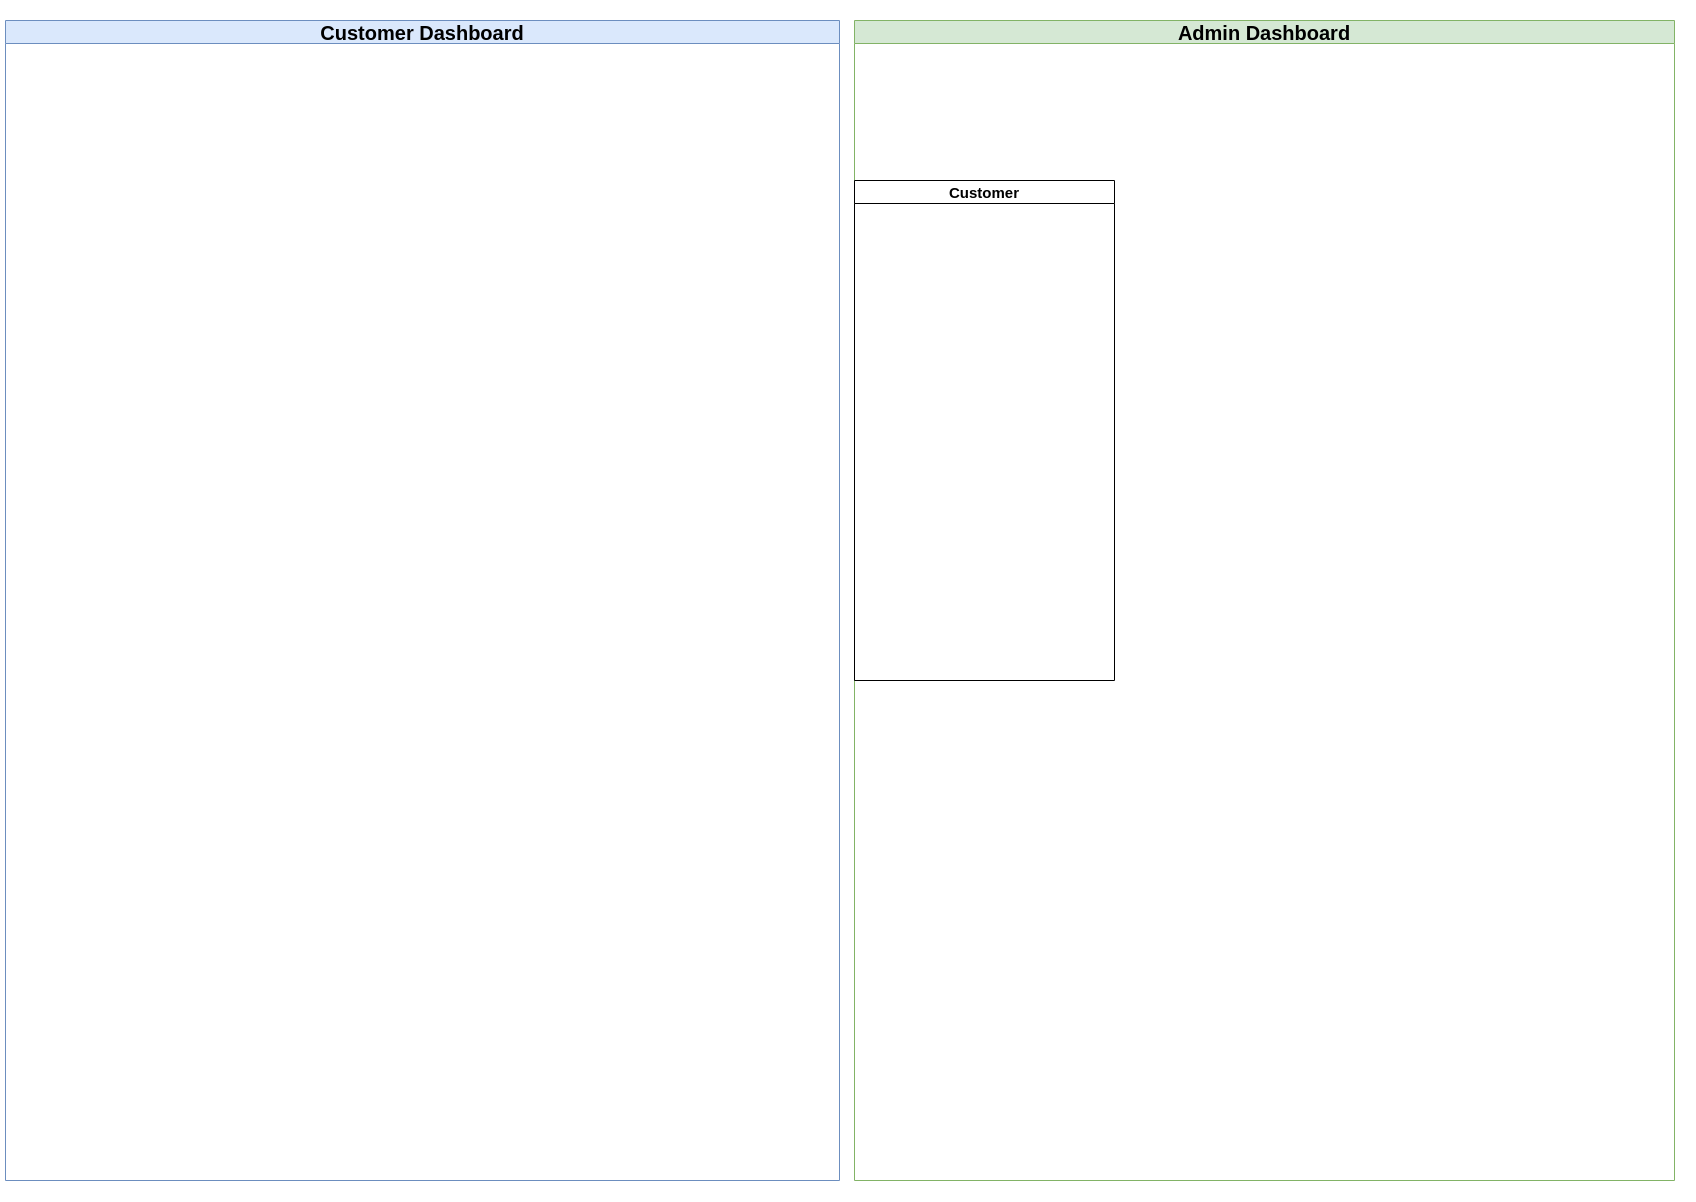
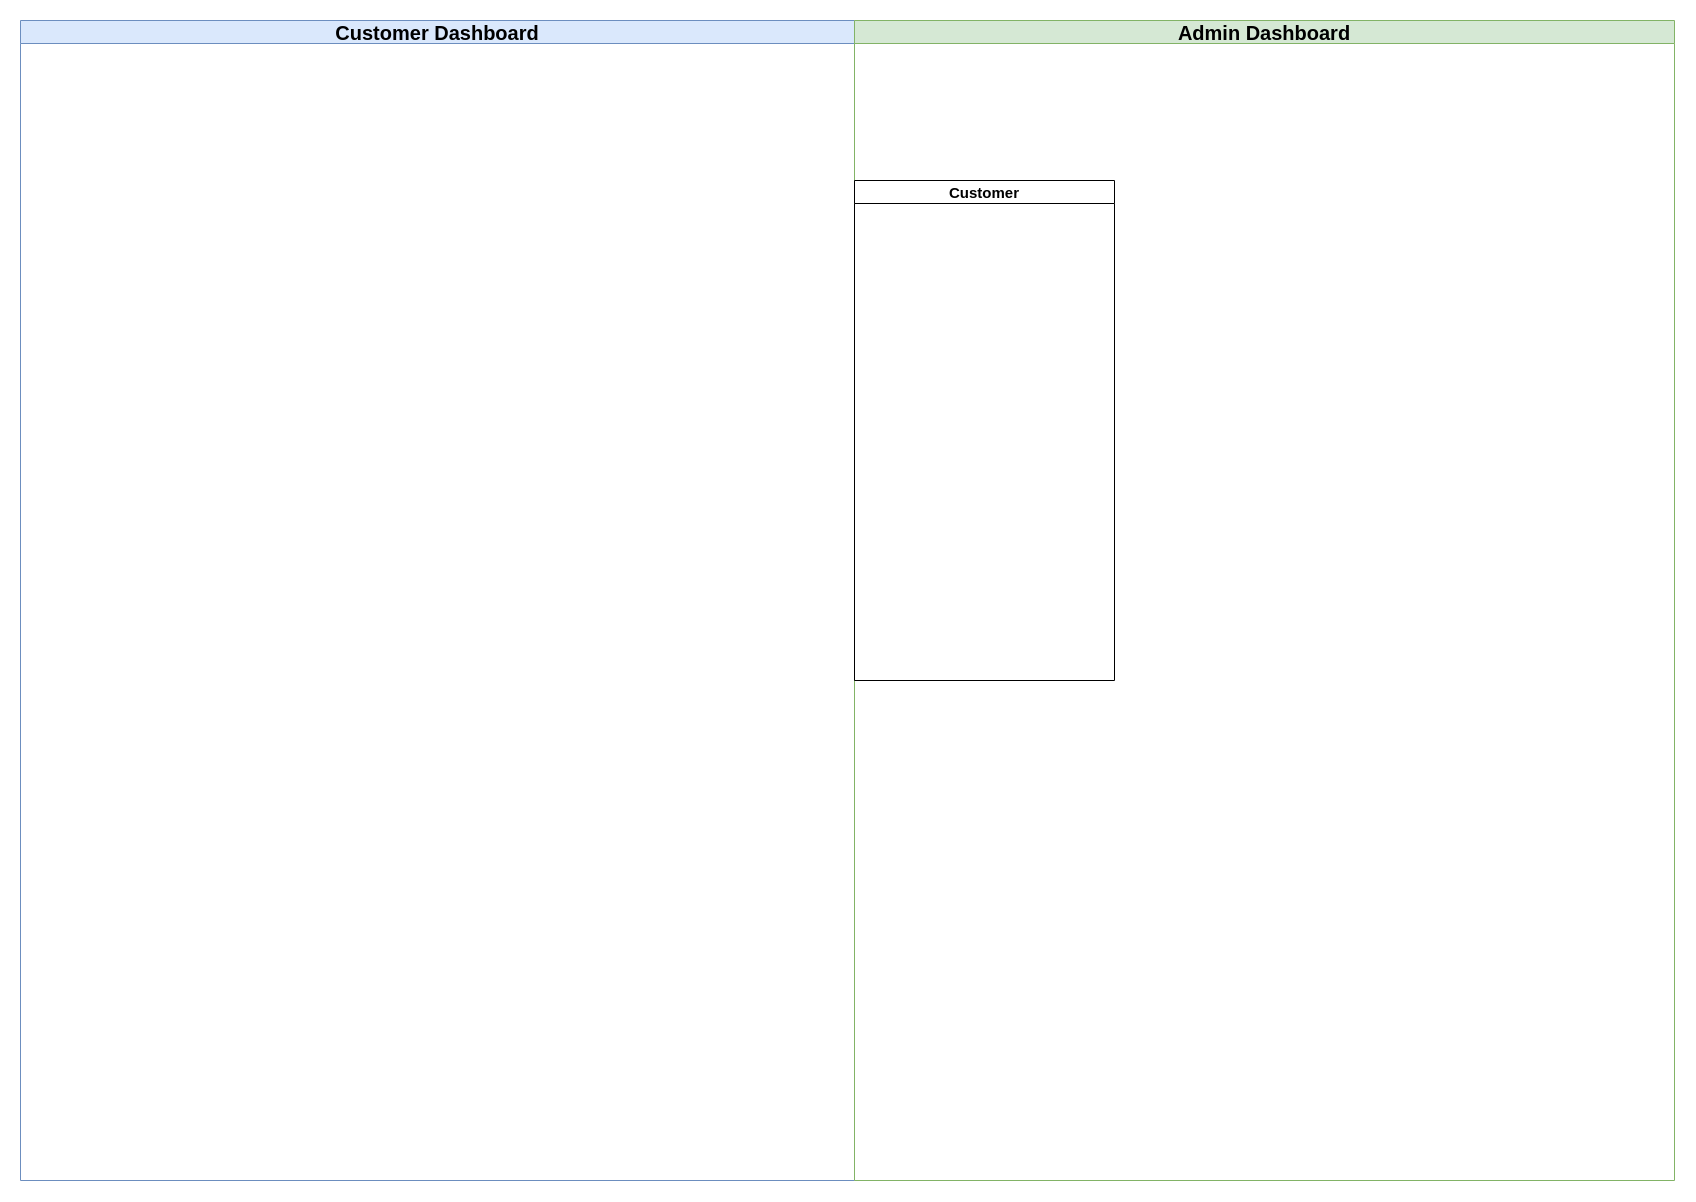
node "Customer Dashboard": moved (423, 601) -> (438, 601)
